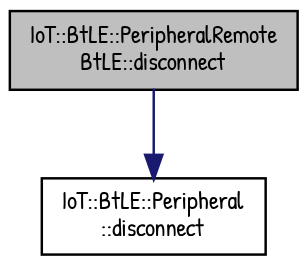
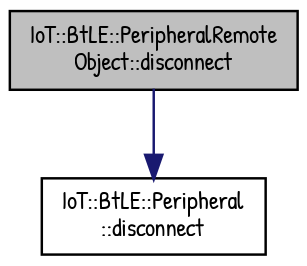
node "IoT::BtLE::PeripheralRemote BtLE::disconnect": label "IoT::BtLE::PeripheralRemote BtLE::disconnect" -> "IoT::BtLE::PeripheralRemote Object::disconnect"
